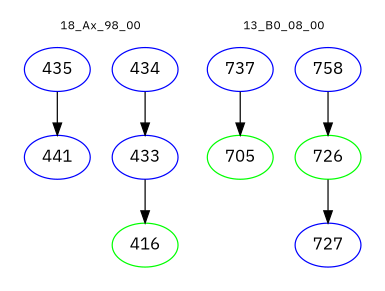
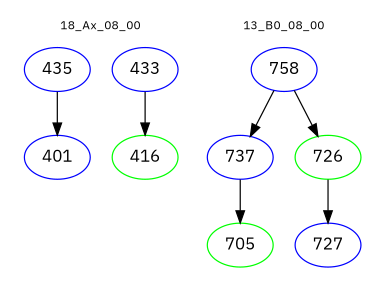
cluster "18_Ax_98_00": label "18_Ax_98_00" -> "18_Ax_08_00"
node "434": removed
edge "758" -> "737": added
node "441": label "441" -> "401"
